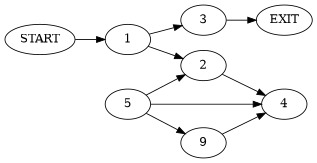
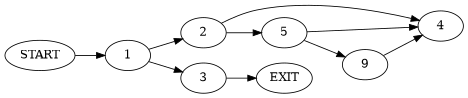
edge "5" -> "2": reversed
